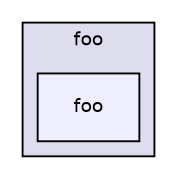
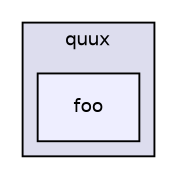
cluster "foo": label "foo" -> "quux"
